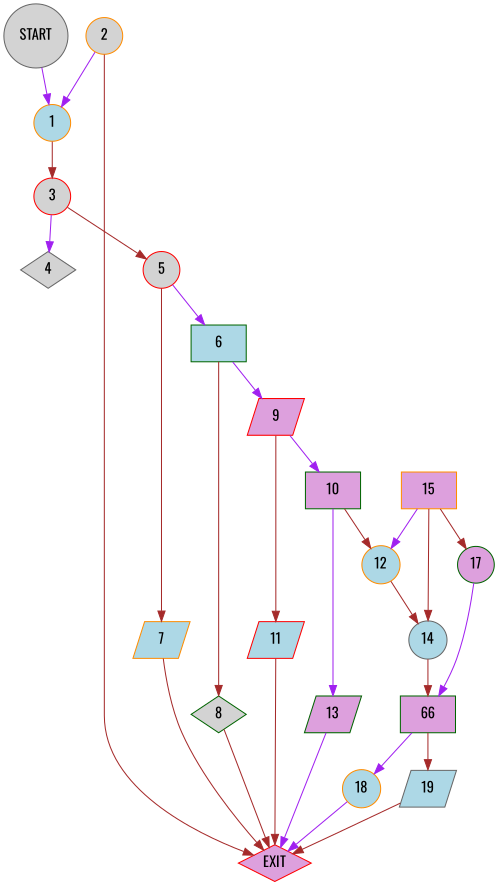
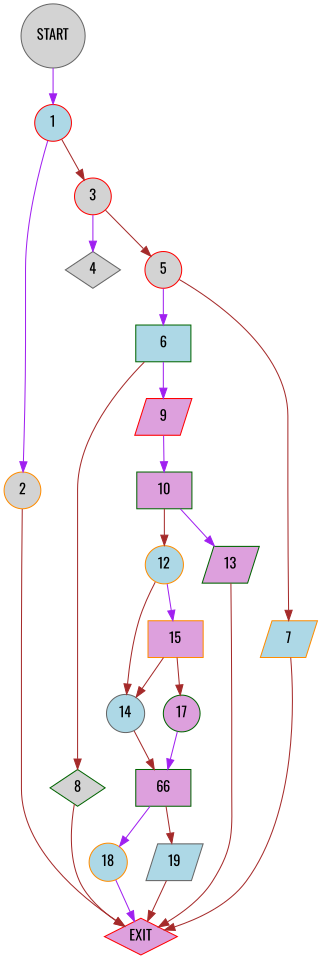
edge "2" -> "1": reversed
node "1": color darkorange -> red
edge "15" -> "12": reversed
node "11": removed
edge "13" -> "EXIT": color purple -> brown
